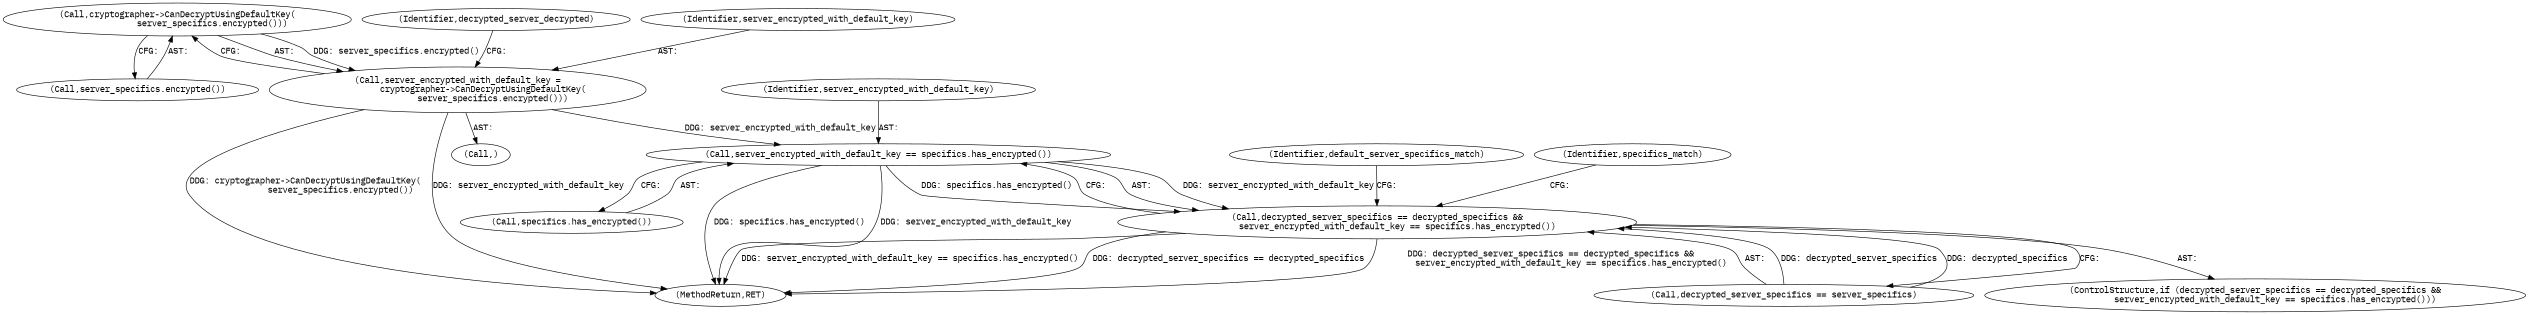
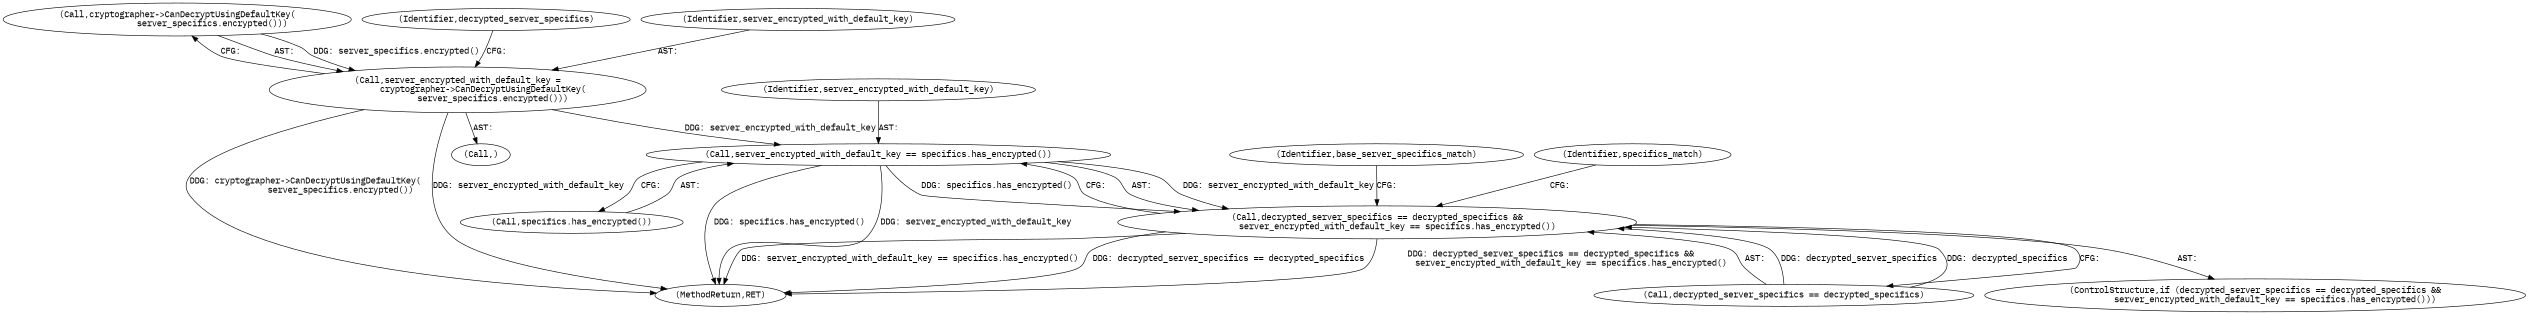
node "(Identifier,decrypted_server_decrypted)": label "(Identifier,decrypted_server_decrypted)" -> "(Identifier,decrypted_server_specifics)"
node "(Call,server_specifics.encrypted())": removed
node "(Identifier,default_server_specifics_match)": label "(Identifier,default_server_specifics_match)" -> "(Identifier,base_server_specifics_match)"
node "(Call,decrypted_server_specifics == server_specifics)": label "(Call,decrypted_server_specifics == server_specifics)" -> "(Call,decrypted_server_specifics == decrypted_specifics)"
